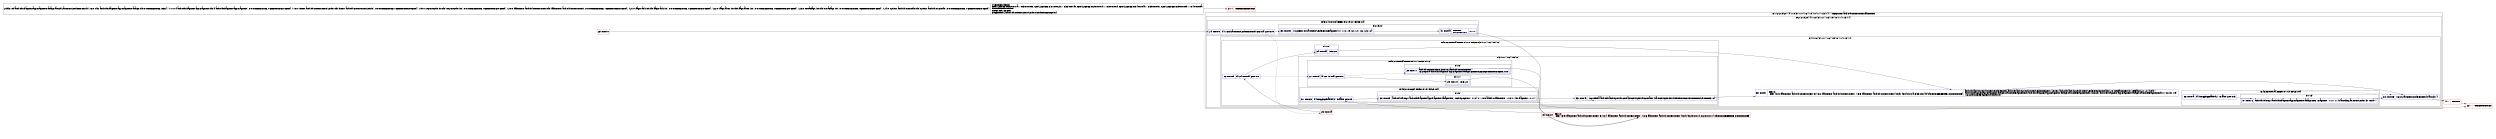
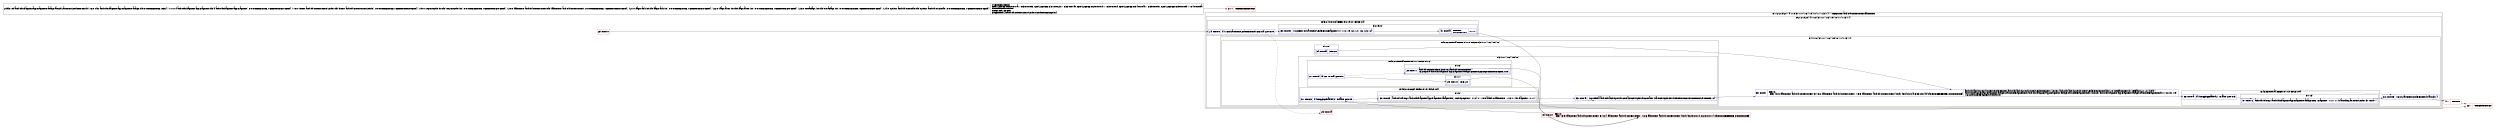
node "26: 0x000d": removed
edge "35: 0x0051" -> "38: 0x0095": now "35: 0x0051" -> "36: 0x007a"
